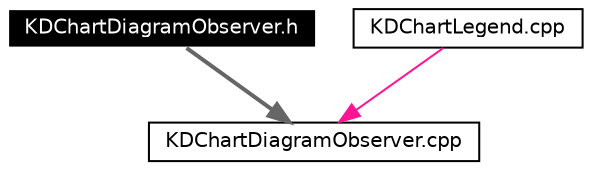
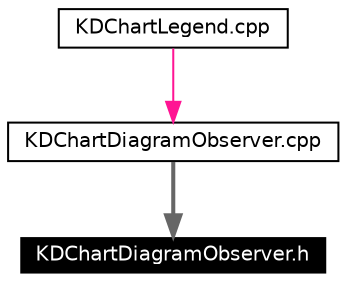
edge "KDChartDiagramObserver.h" -> "KDChartDiagramObserver.cpp": reversed
